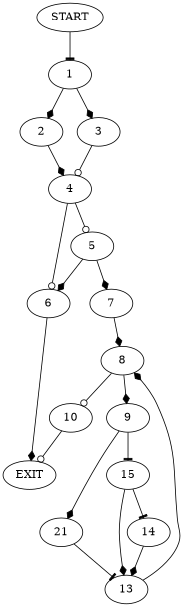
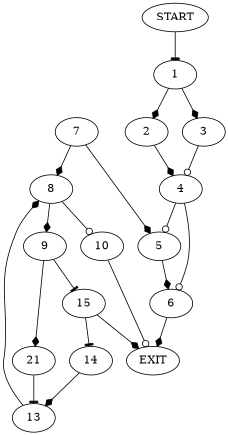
edge "5" -> "7": reversed
edge "15" -> "13": now "15" -> "EXIT"
